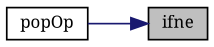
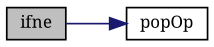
edge "popOp" -> "ifne": reversed
